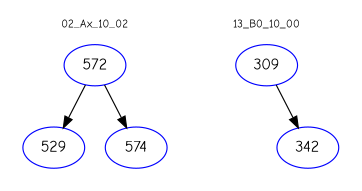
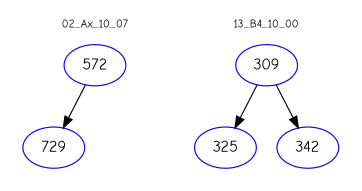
cluster "02_Ax_10_02": label "02_Ax_10_02" -> "02_Ax_10_07"
cluster "13_B0_10_00": label "13_B0_10_00" -> "13_B4_10_00"
node "529": label "529" -> "729"
node "574": removed
node "325": added
